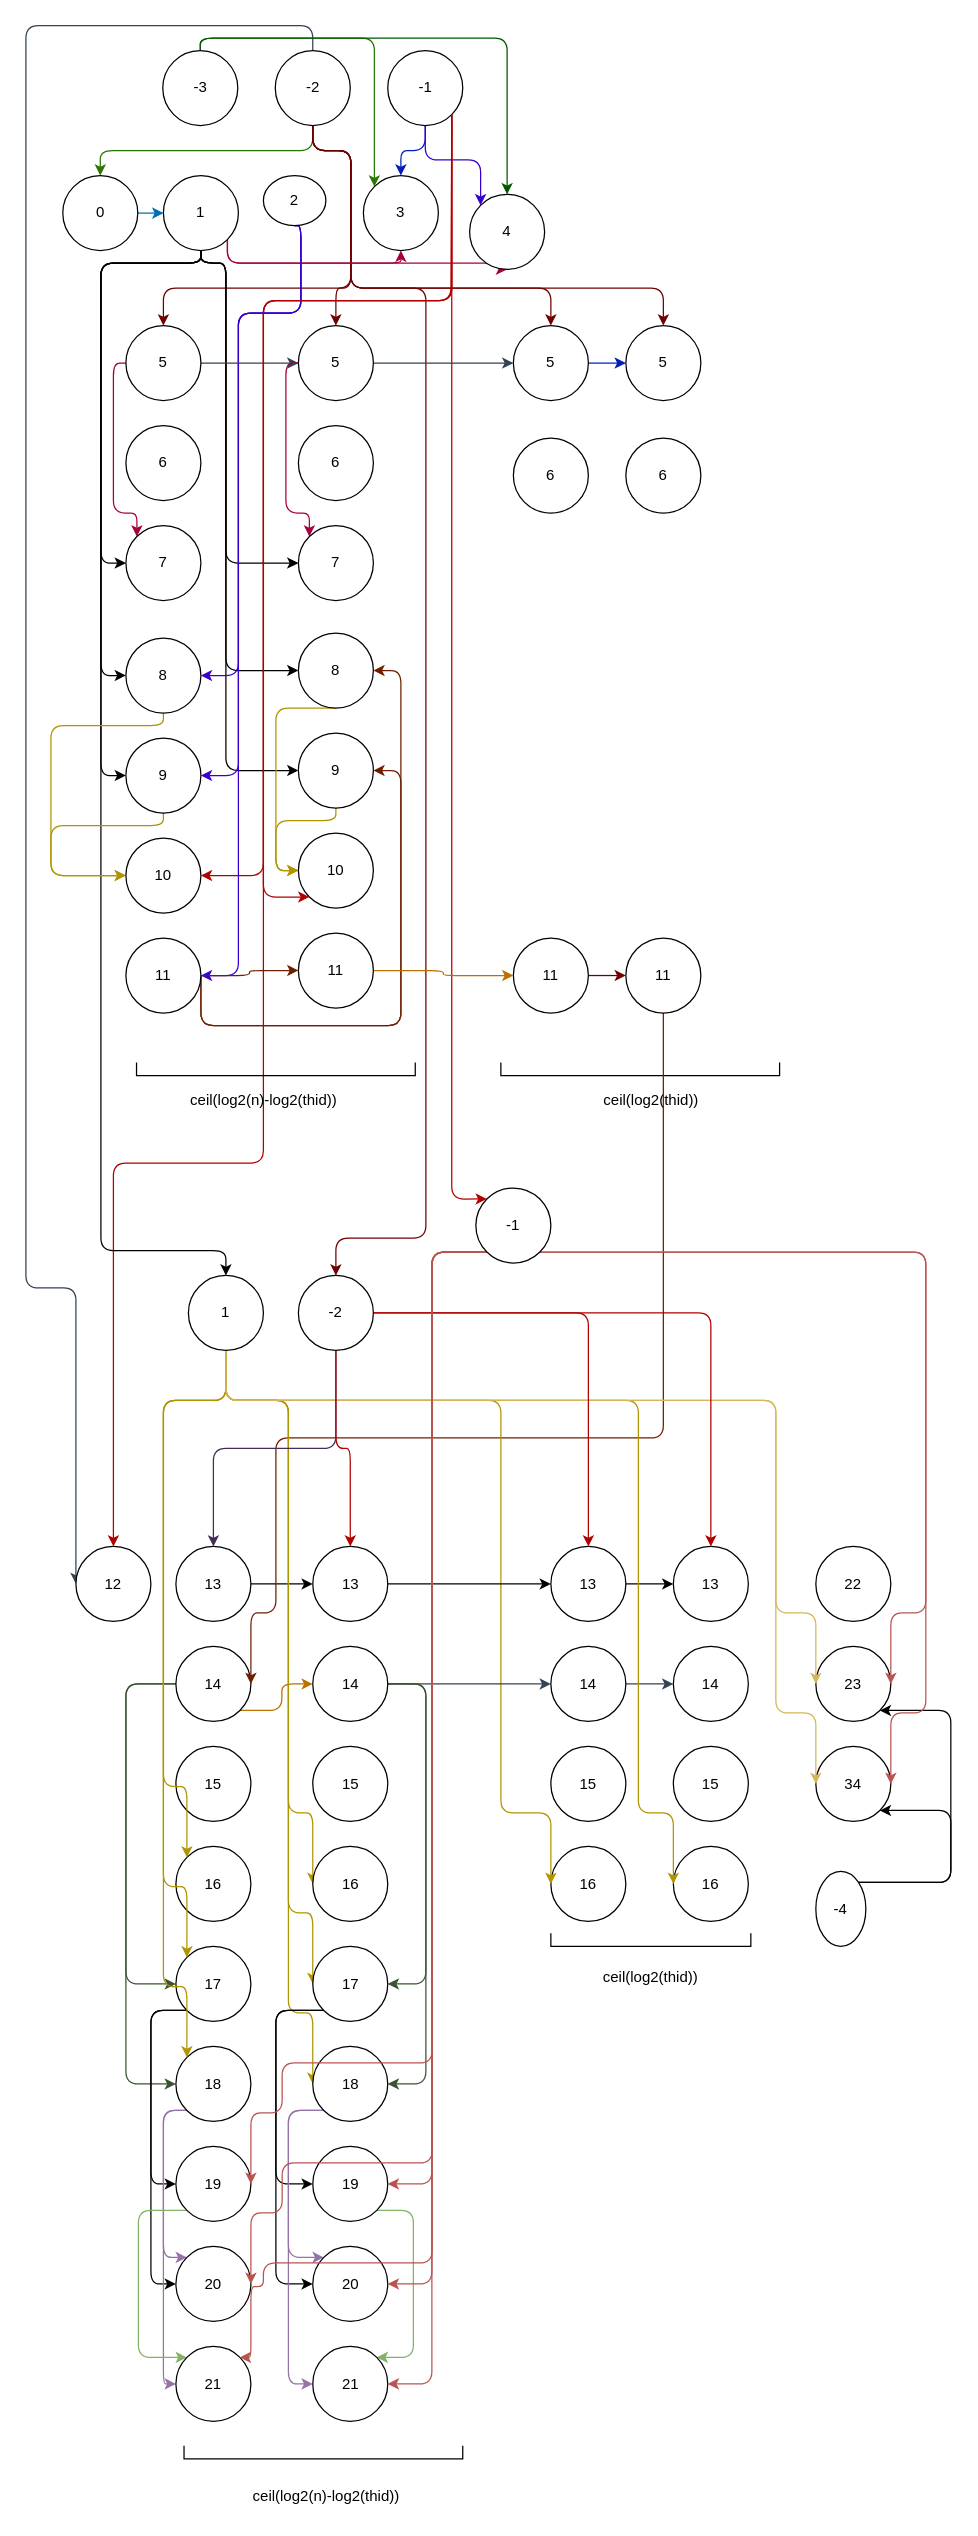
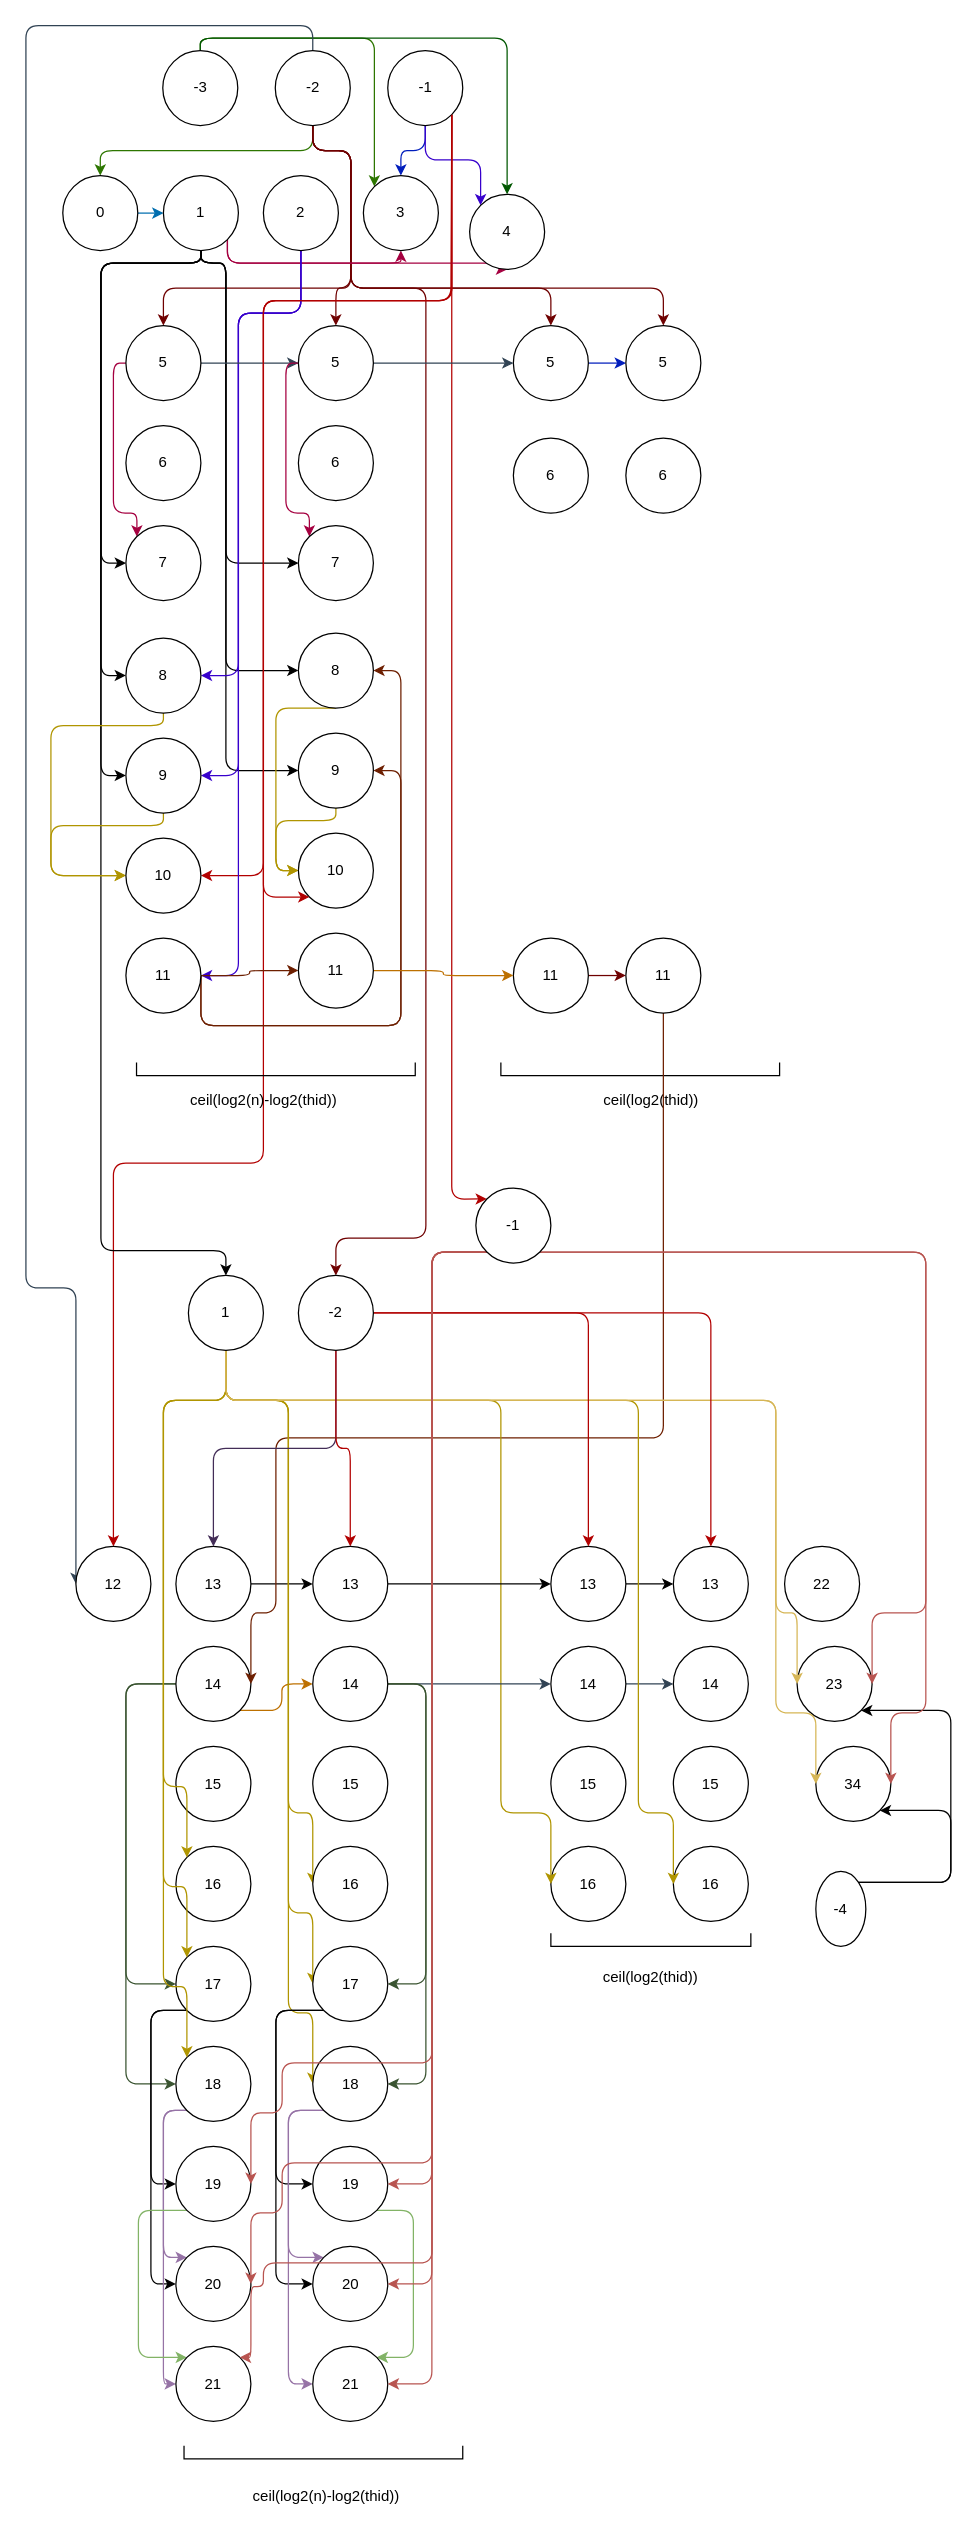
node "2": size 63x50 -> 75x75
node "22": moved (853, 1584) -> (822, 1584)
node "23": moved (853, 1684) -> (834, 1684)
